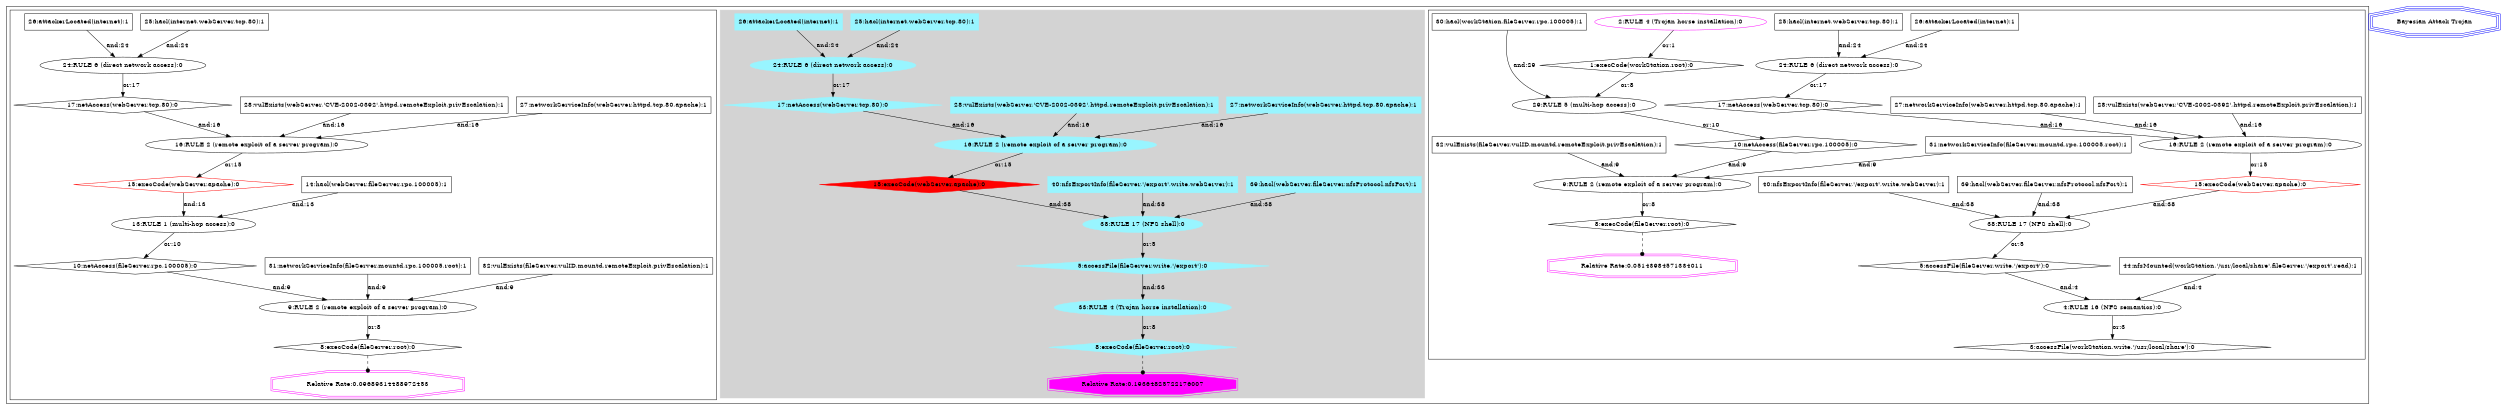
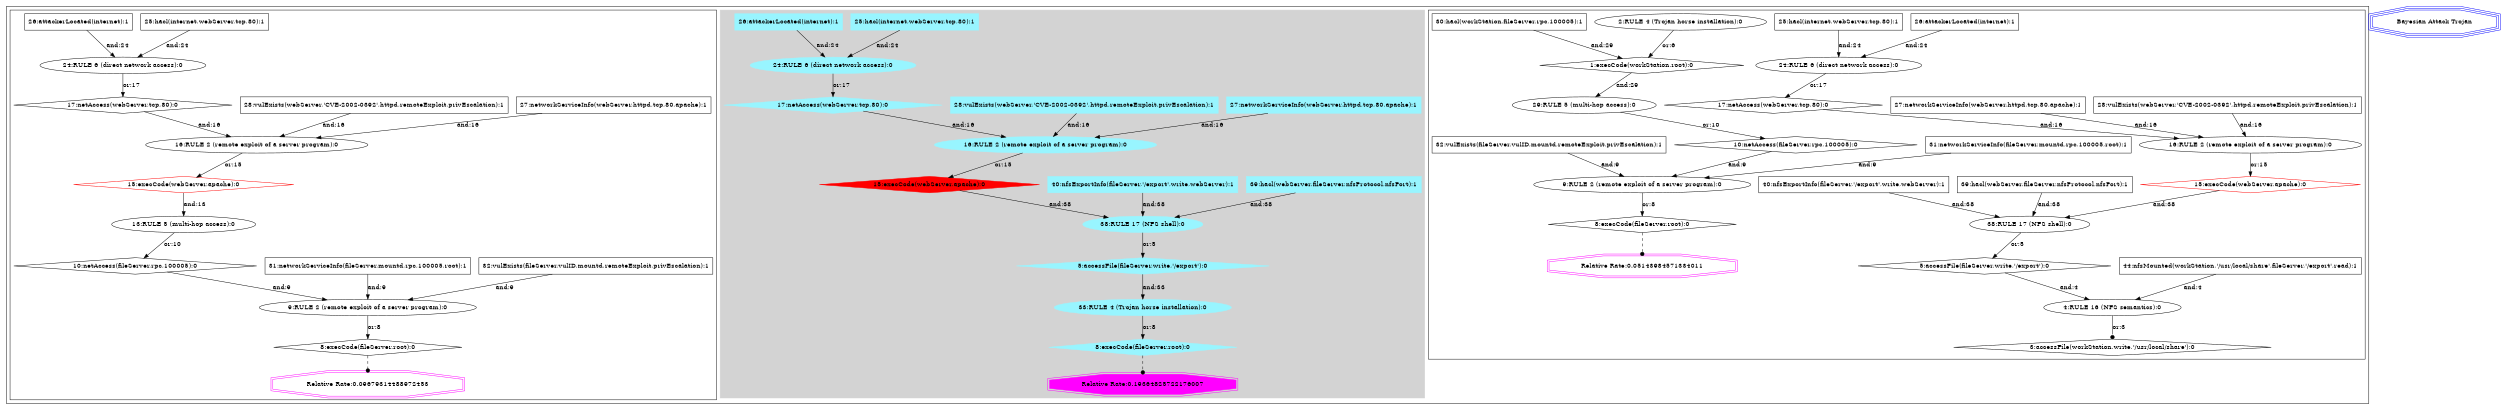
node "2:RULE 4 (Trojan horse installation):0": color magenta -> black
edge "2:RULE 4 (Trojan horse installation):0" -> "1:execCode(workStation,root):0": label "or:1" -> "or:6"
edge "30:hacl(workStation,fileServer,rpc,100005):1" -> "29:RULE 5 (multi-hop access):0": now "30:hacl(workStation,fileServer,rpc,100005):1" -> "1:execCode(workStation,root):0"
edge "1:execCode(workStation,root):0" -> "29:RULE 5 (multi-hop access):0": label "or:8" -> "and:29"
node "14:hacl(webServer,fileServer,rpc,100005):1": removed
node "13:RULE 1 (multi-hop access):0": label "13:RULE 1 (multi-hop access):0" -> "13:RULE 5 (multi-hop access):0"
edge "4:RULE 16 (NFS semantics):0" -> "3:accessFile(workStation,write,'/usr/local/share'):0": arrowhead normal -> dot
node "Relative Rate:0.09689314488972453": label "Relative Rate:0.09689314488972453" -> "Relative Rate:0.09679314488972453"
